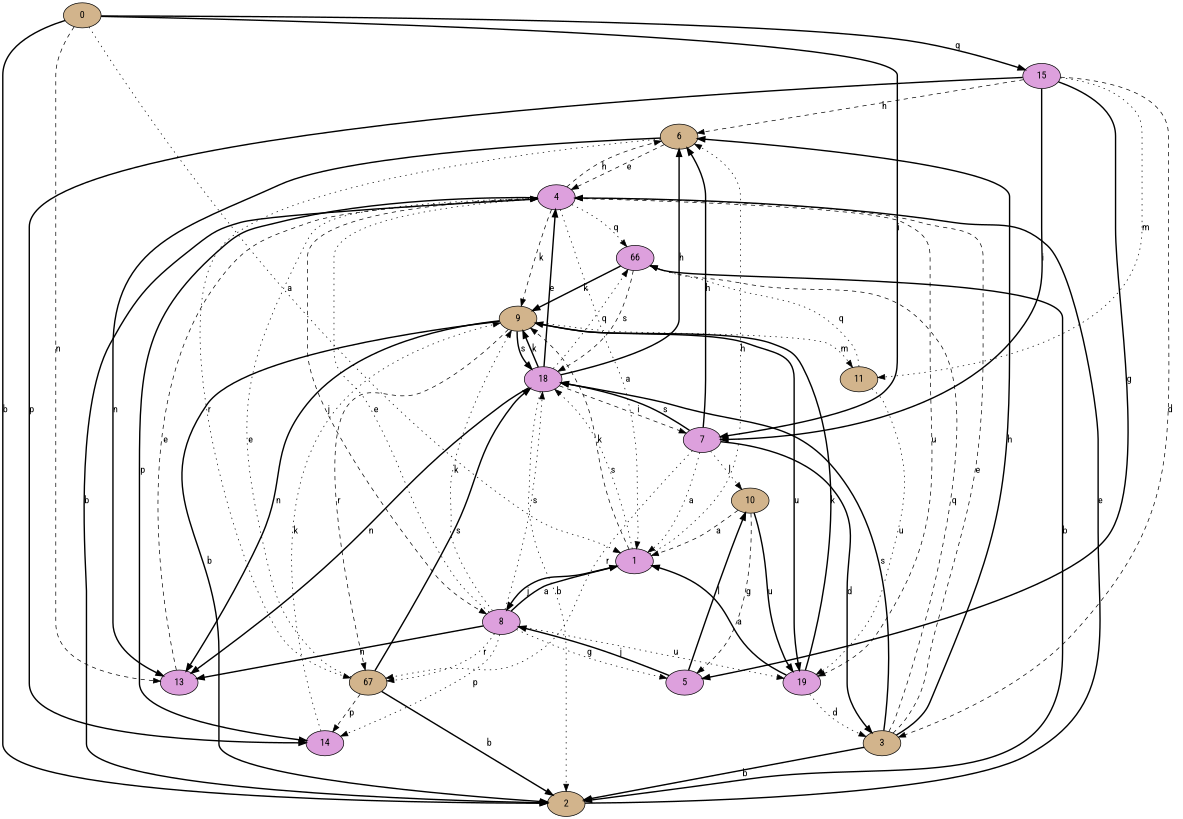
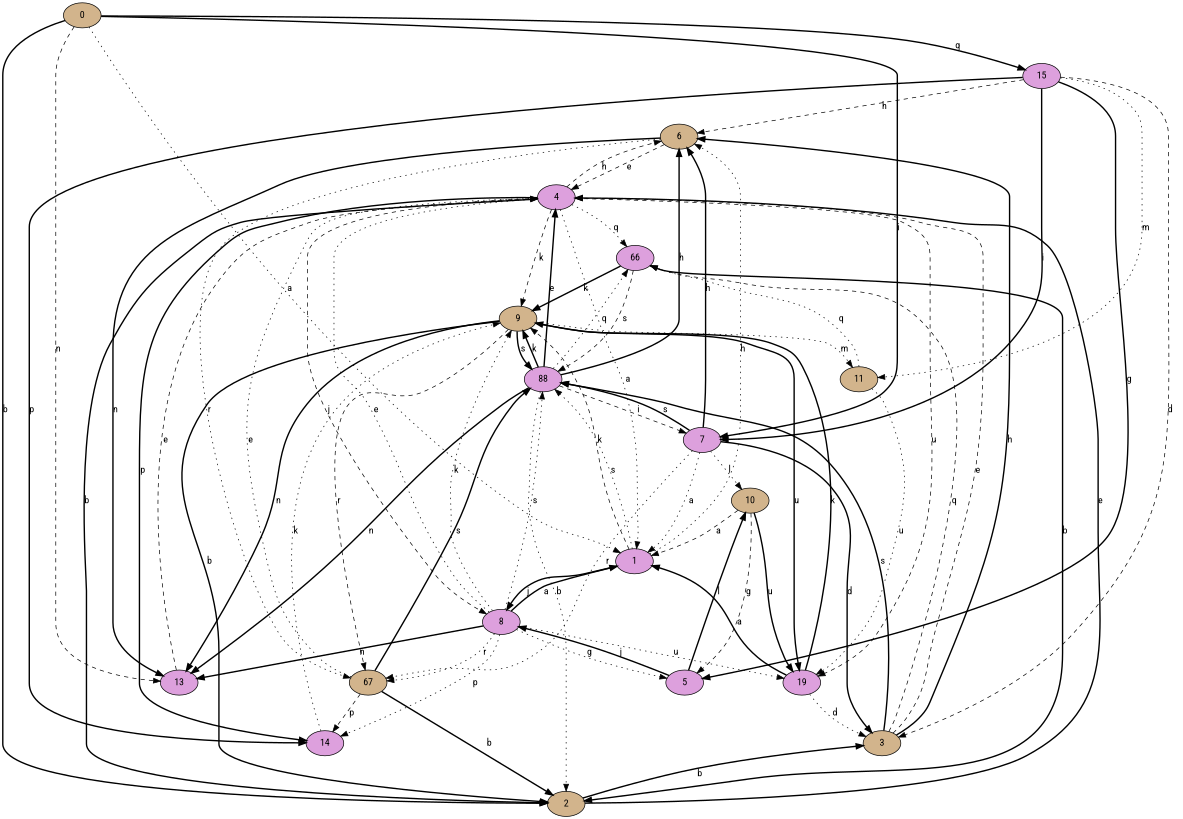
node "18": label "18" -> "88"
edge "3" -> "2": reversed
